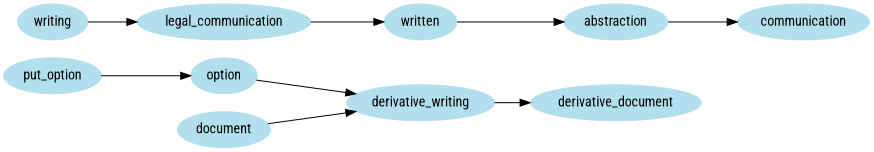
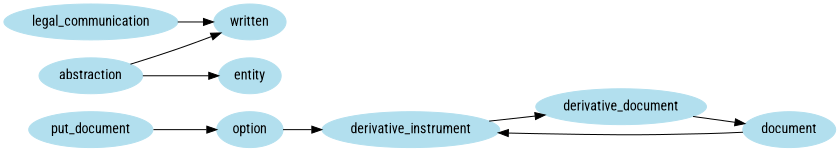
node "writing": removed
edge "written" -> "abstraction": reversed
node "communication": label "communication" -> "entity"
node "put_option": label "put_option" -> "put_document"
node "derivative_writing": label "derivative_writing" -> "derivative_instrument"
edge "derivative_document" -> "document": added
